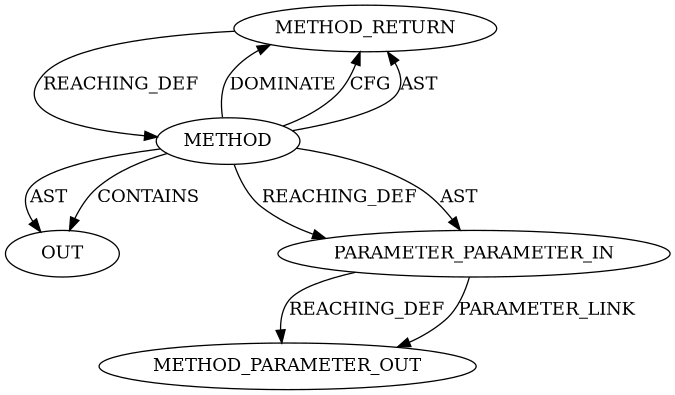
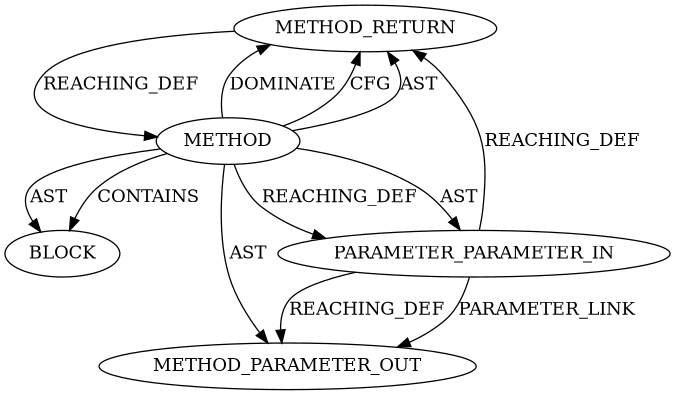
edge "PARAMETER_PARAMETER_IN" -> "METHOD_RETURN": added, label "REACHING_DEF"
edge "METHOD" -> "METHOD_PARAMETER_OUT": added, label "AST"
node "OUT": label "OUT" -> "BLOCK"
